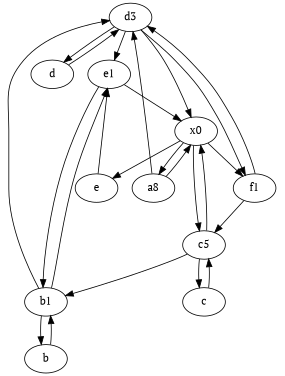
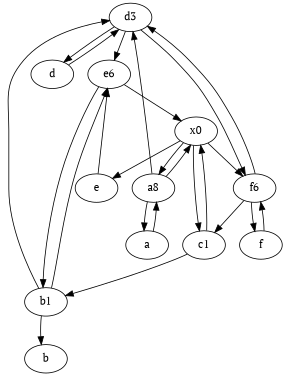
edge "d3" -> "x0": removed
node "e1": label "e1" -> "e6"
node "f1": label "f1" -> "f6"
node "a": added
node "c5": label "c5" -> "c1"
node "f": added
node "c": removed
edge "b" -> "b1": removed
